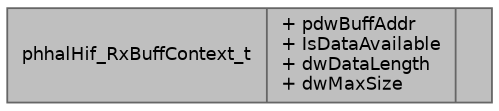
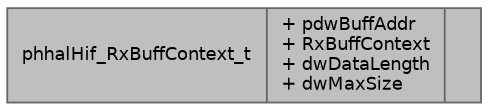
node "phhalHif_RxBuffContext_t": text "+ IsDataAvailable" -> "+ RxBuffContext"
